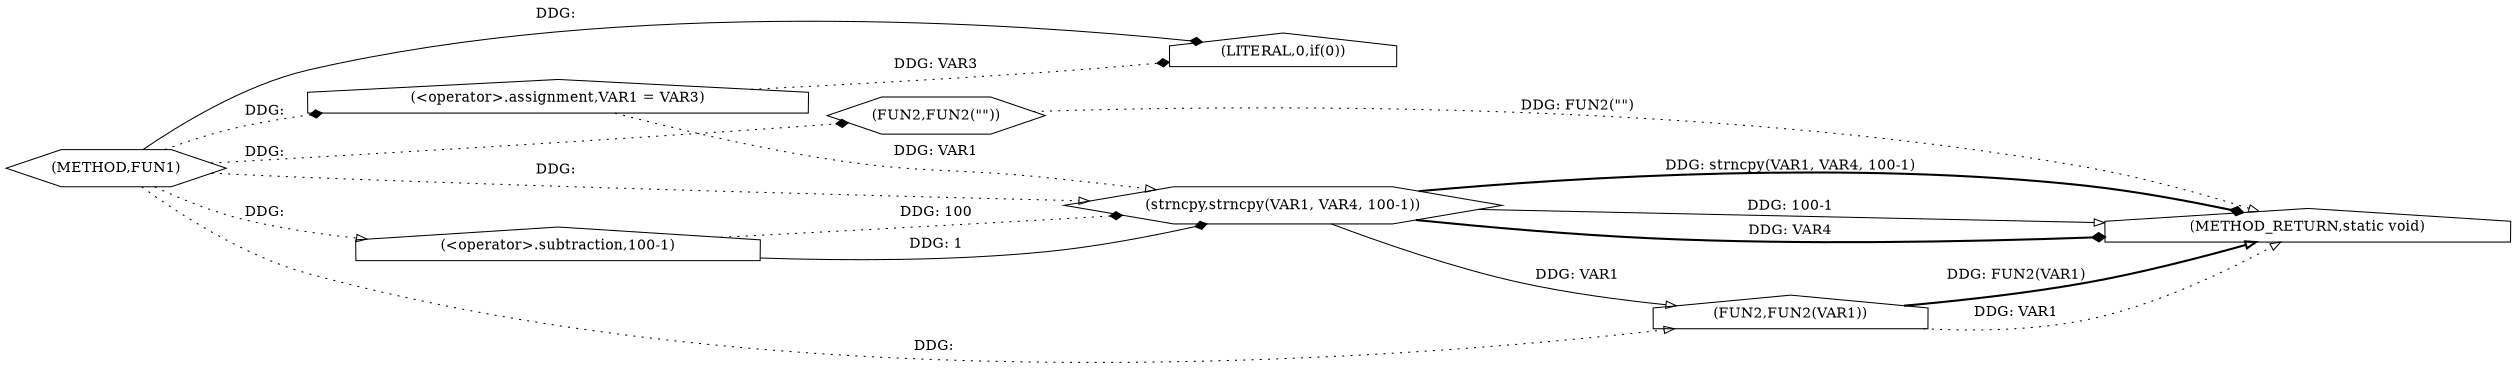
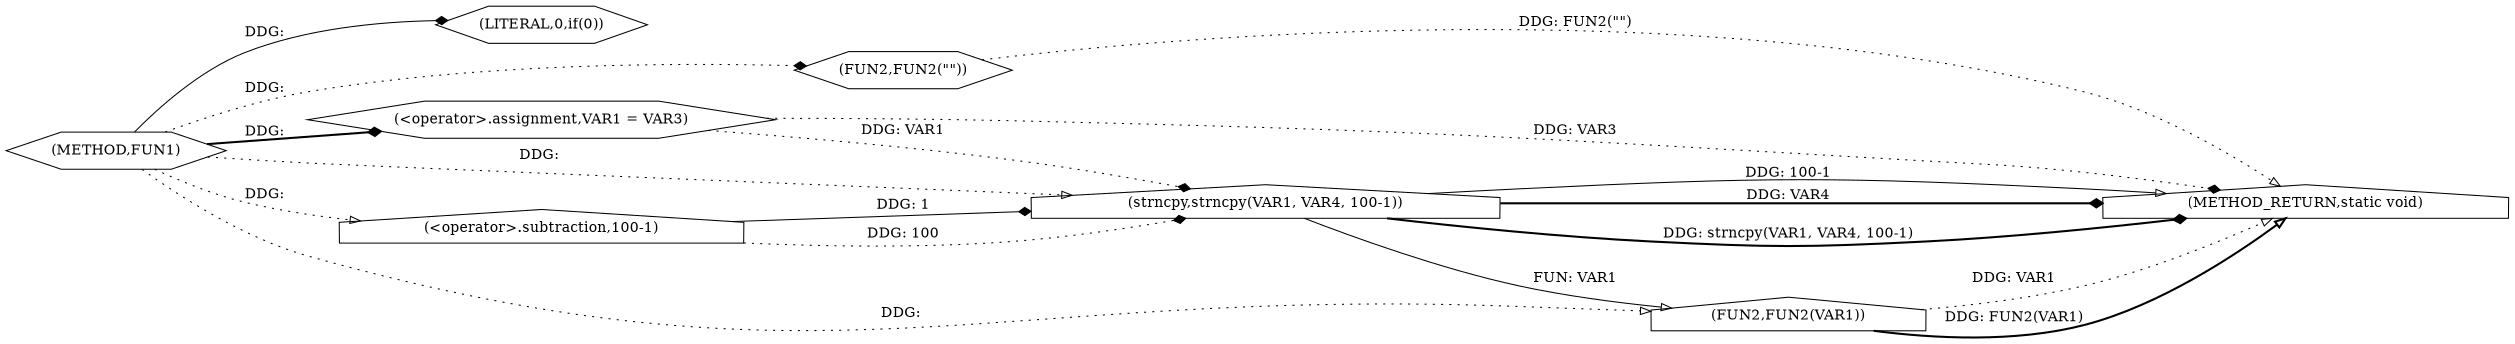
node "(LITERAL,0,if(0))": shape house -> hexagon
edge "(<operator>.assignment,VAR1 = VAR3)" -> "(LITERAL,0,if(0))": now "(<operator>.assignment,VAR1 = VAR3)" -> "(METHOD_RETURN,static void)"
node "(<operator>.assignment,VAR1 = VAR3)": shape house -> hexagon
edge "(METHOD,FUN1)" -> "(<operator>.assignment,VAR1 = VAR3)": style dotted -> bold
edge "(<operator>.assignment,VAR1 = VAR3)" -> "(strncpy,strncpy(VAR1, VAR4, 100-1))": arrowhead onormal -> diamond
node "(strncpy,strncpy(VAR1, VAR4, 100-1))": shape hexagon -> house
edge "(strncpy,strncpy(VAR1, VAR4, 100-1))" -> "(FUN2,FUN2(VAR1))": label "DDG: VAR1" -> "FUN: VAR1"
